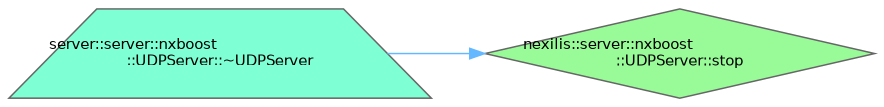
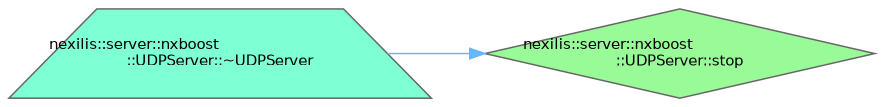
node "server::server::nxboost ::UDPServer::~UDPServer": label "server::server::nxboost ::UDPServer::~UDPServer" -> "nexilis::server::nxboost ::UDPServer::~UDPServer"
